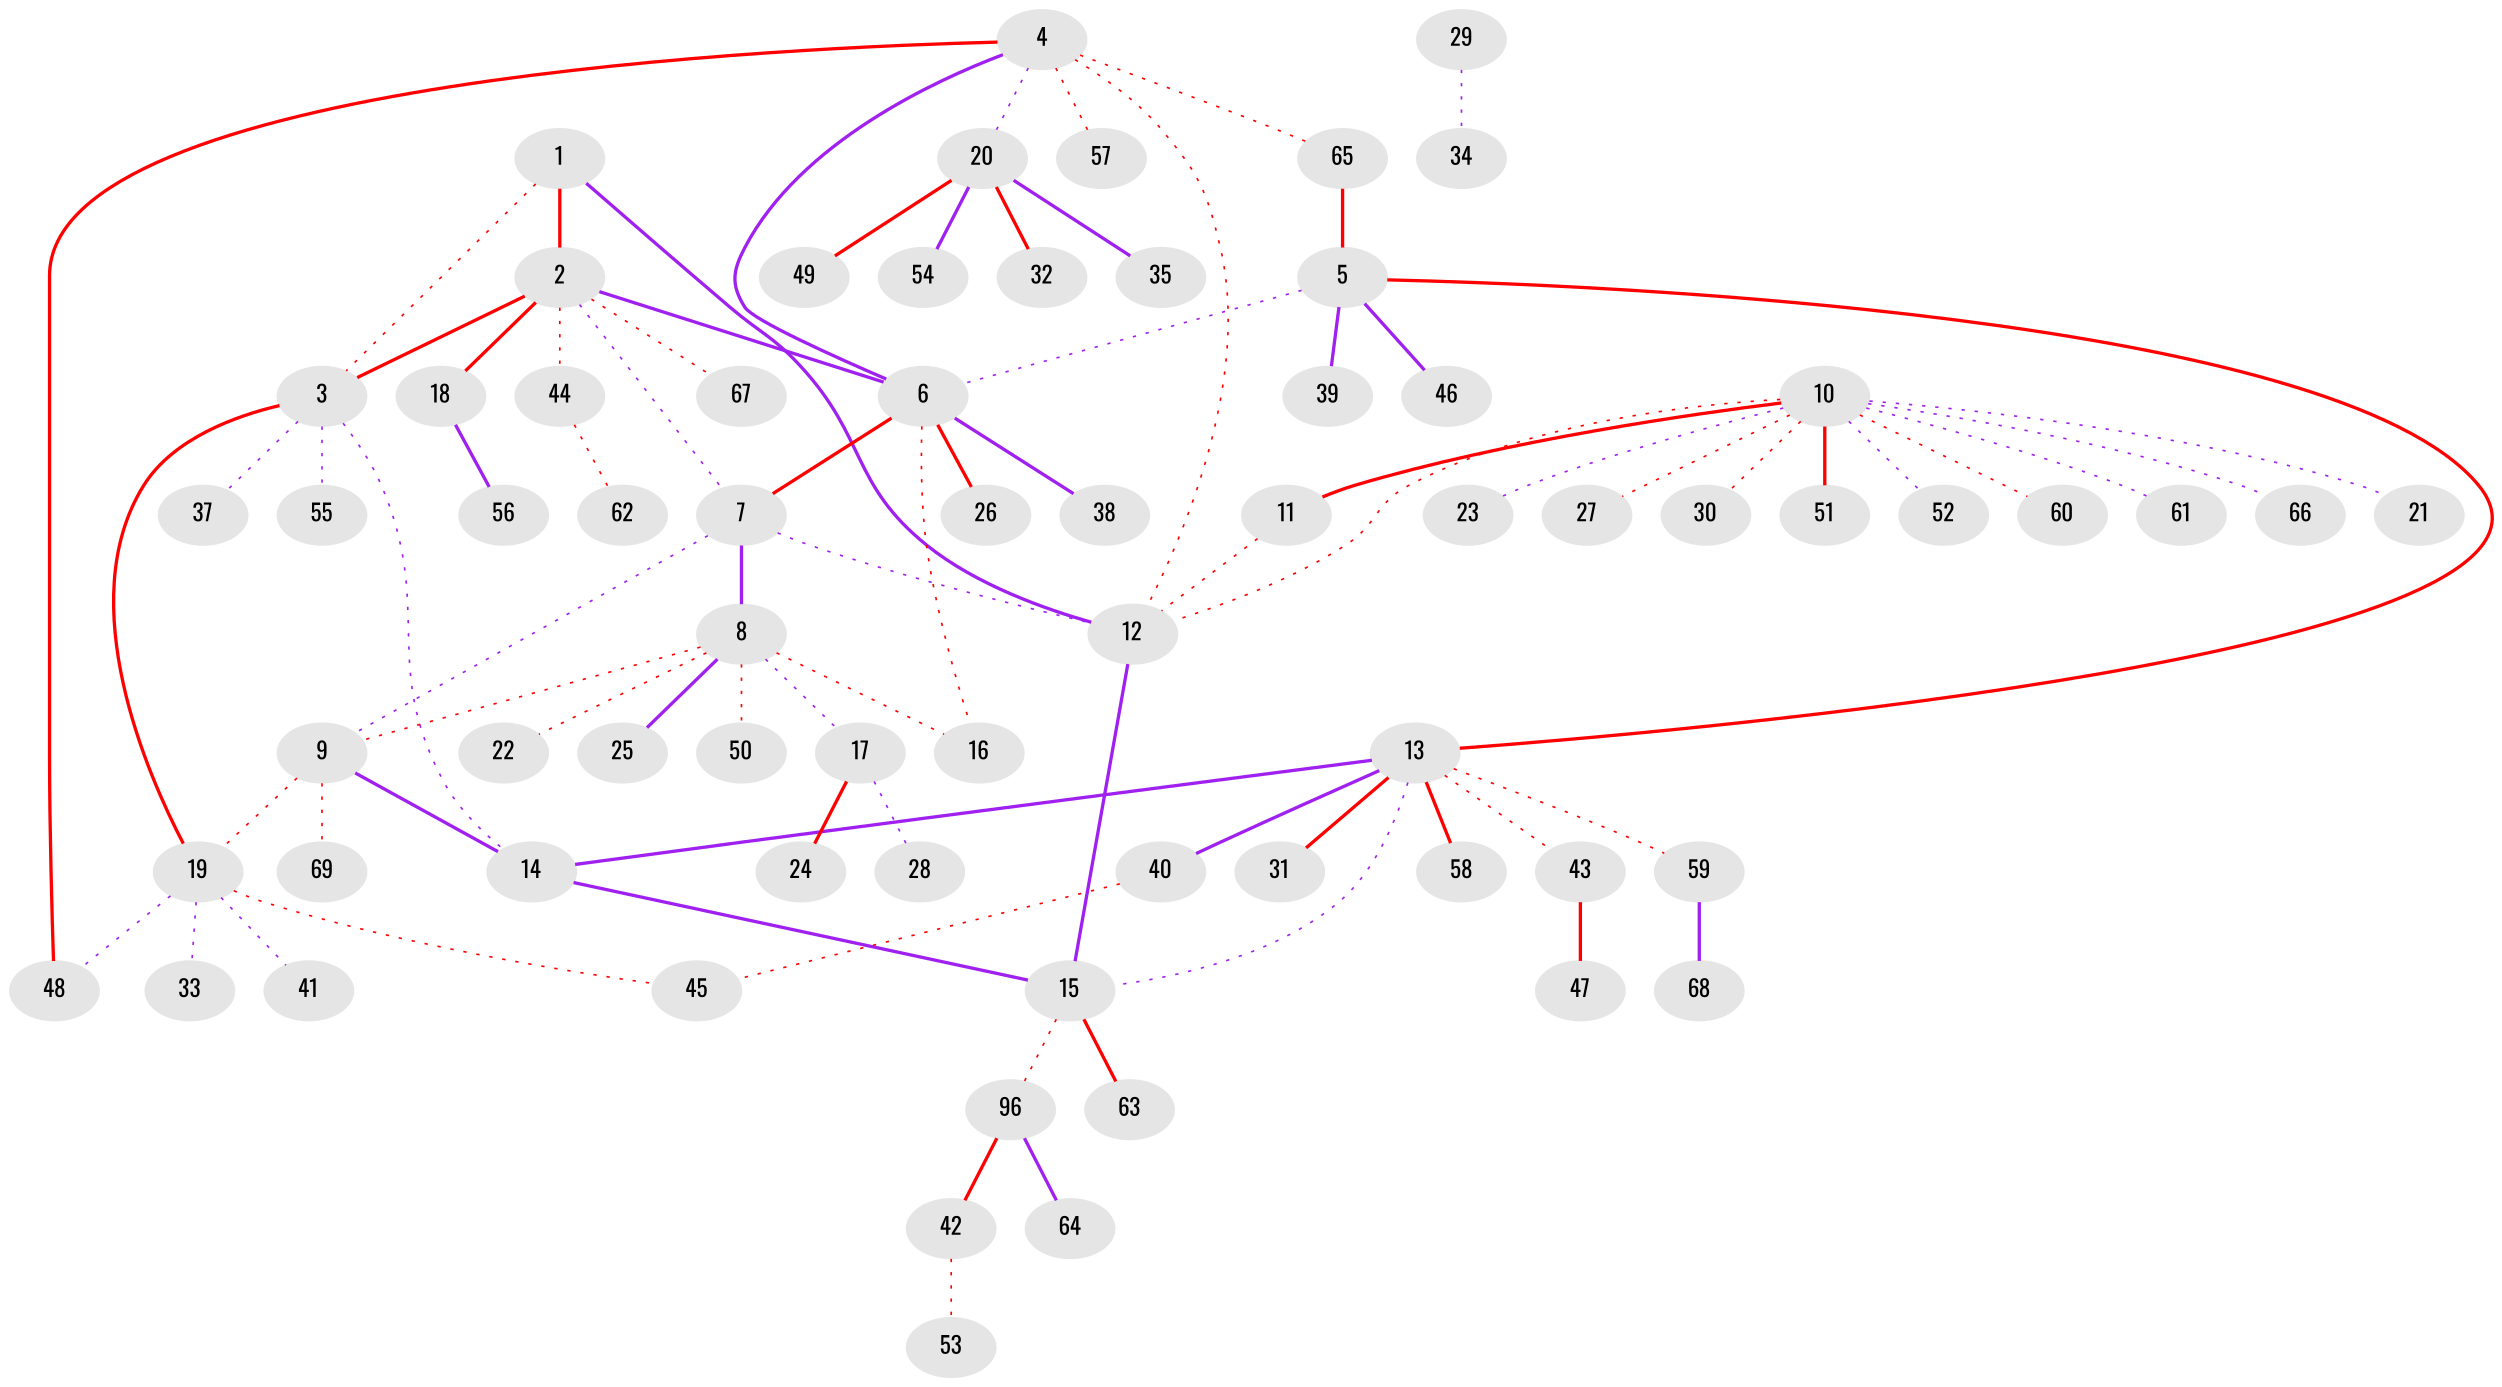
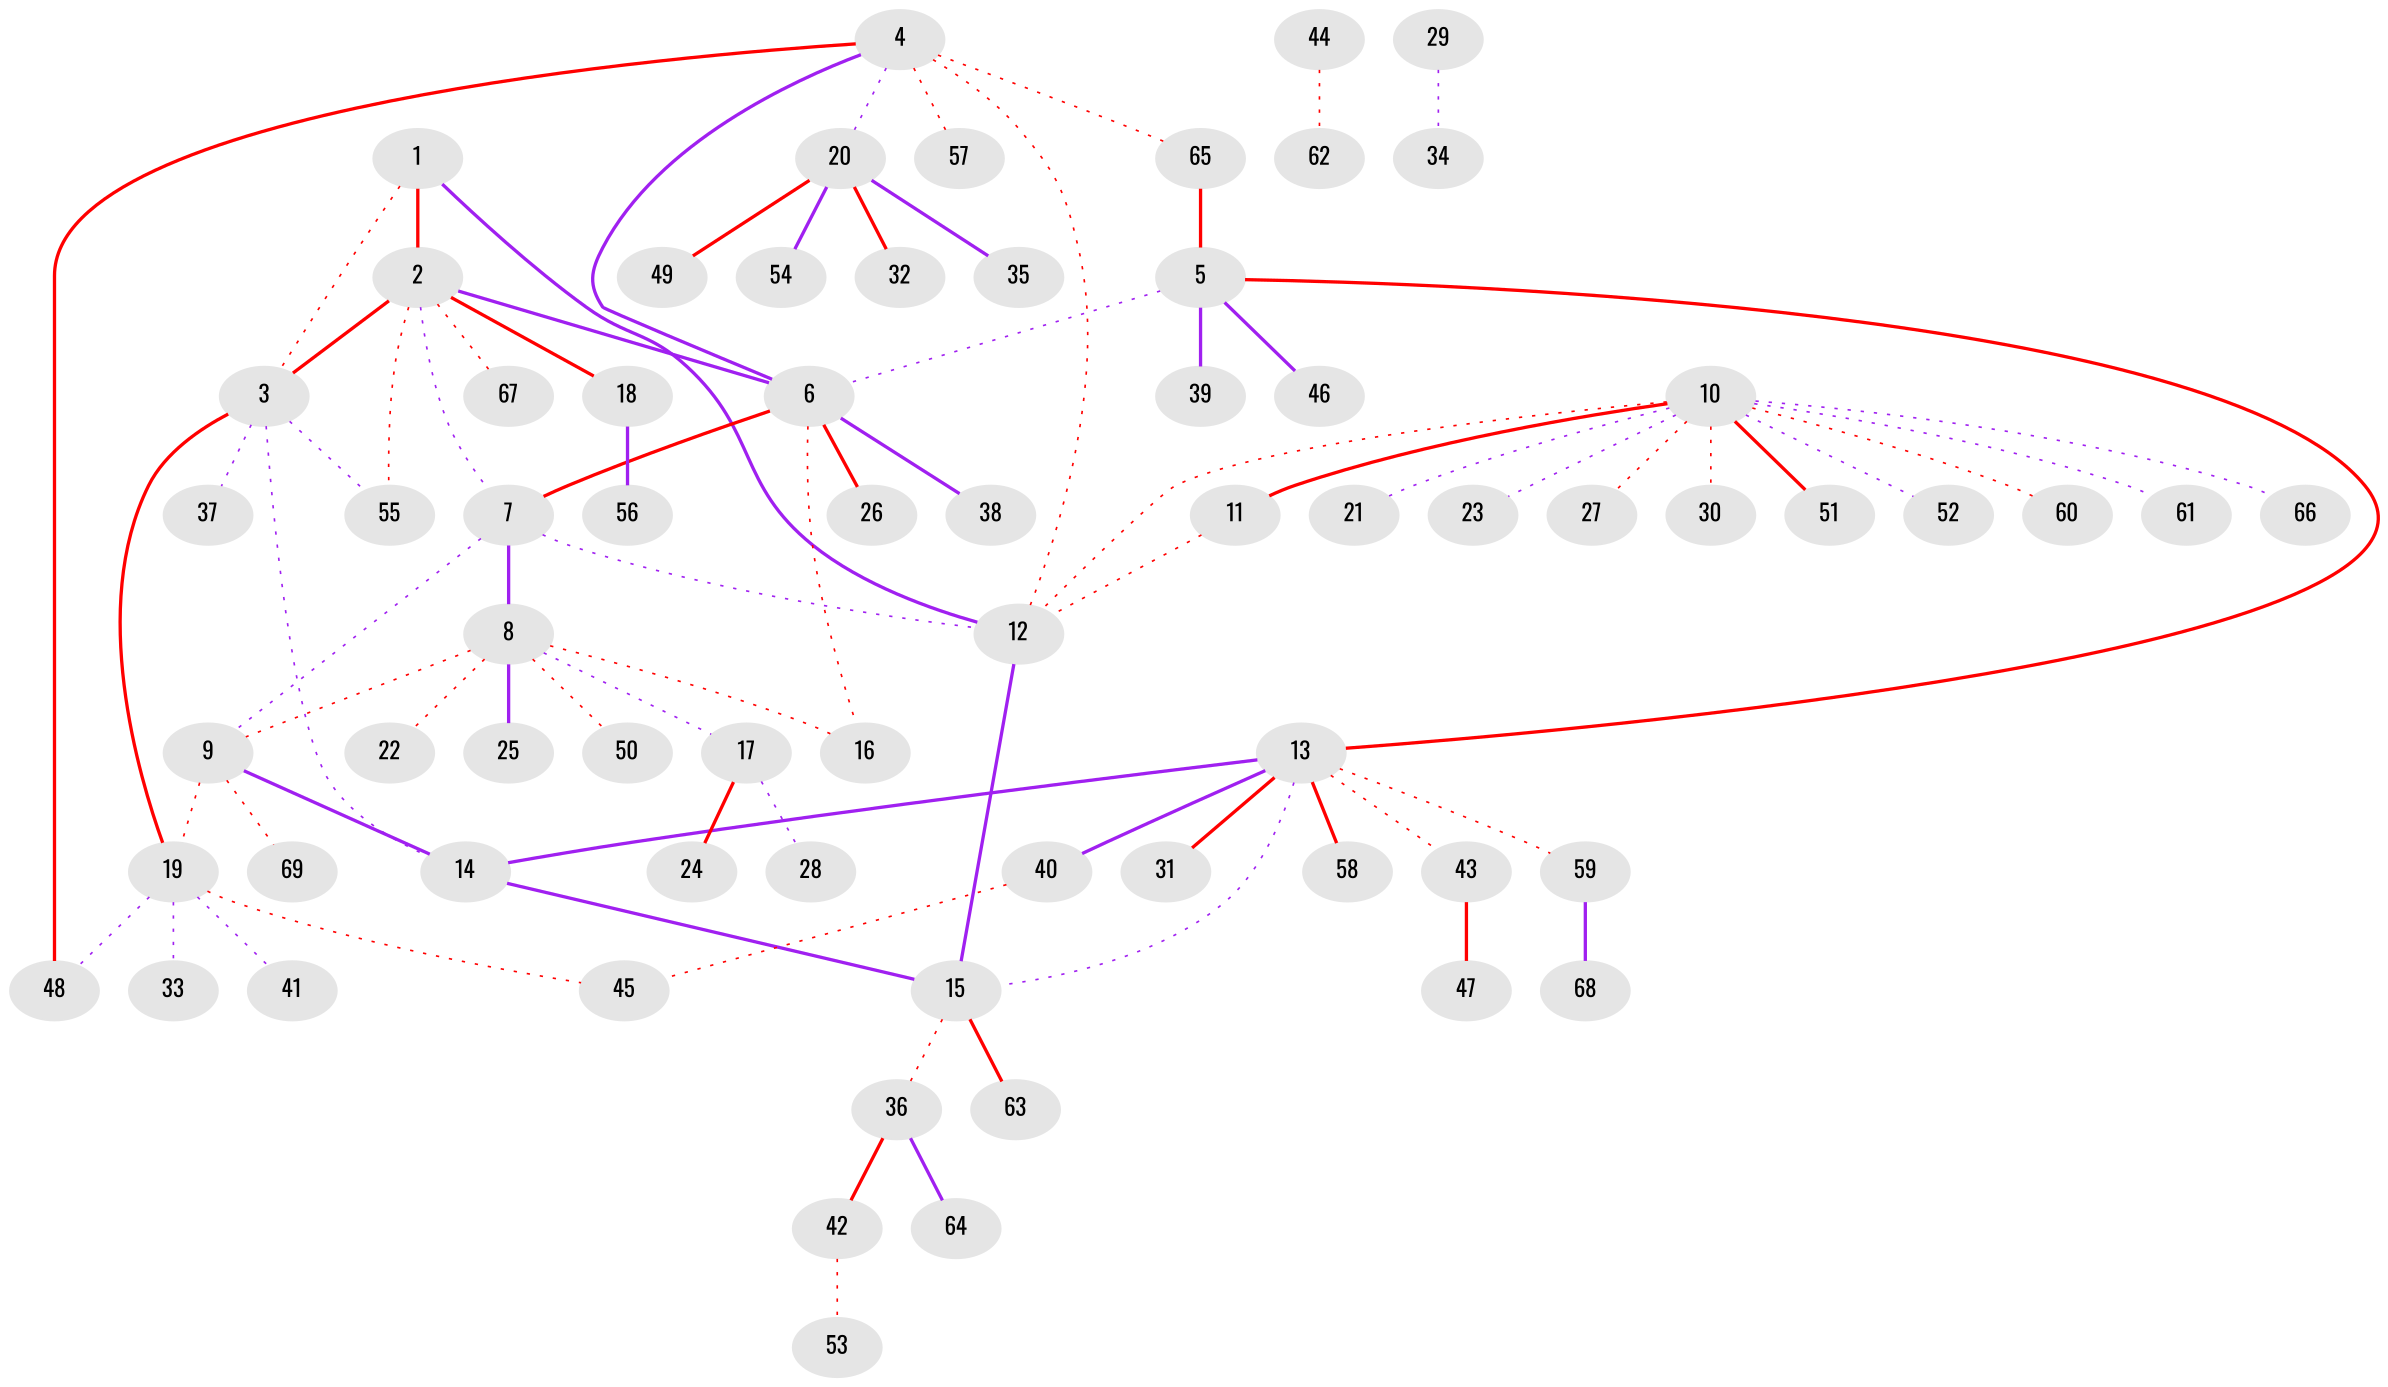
edge "2" -- "44": now "2" -- "55"
node "96": label "96" -> "36"
